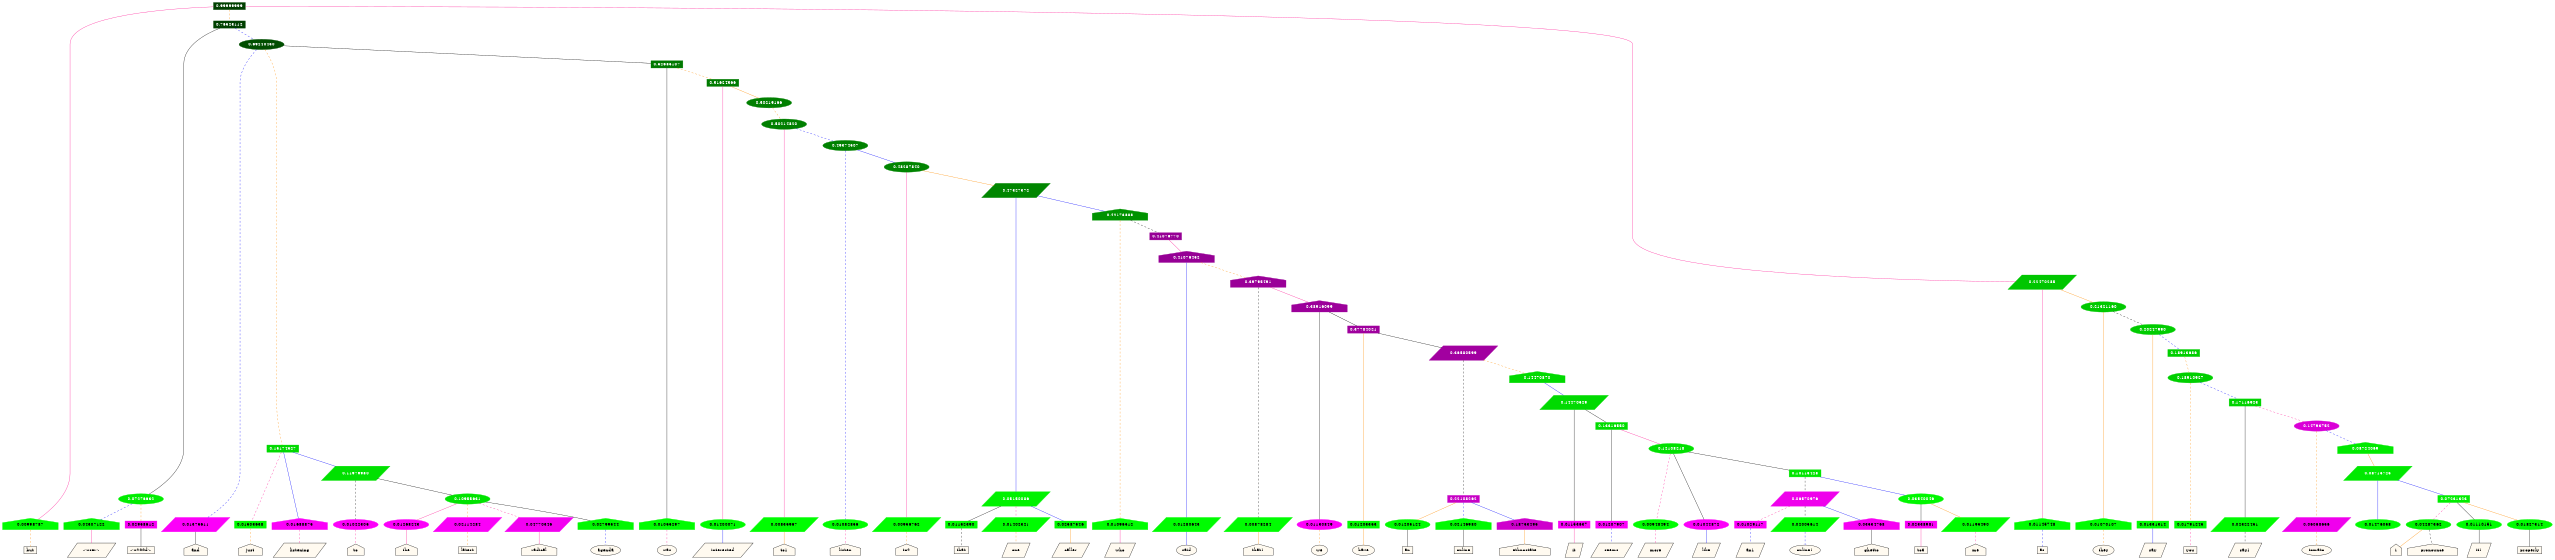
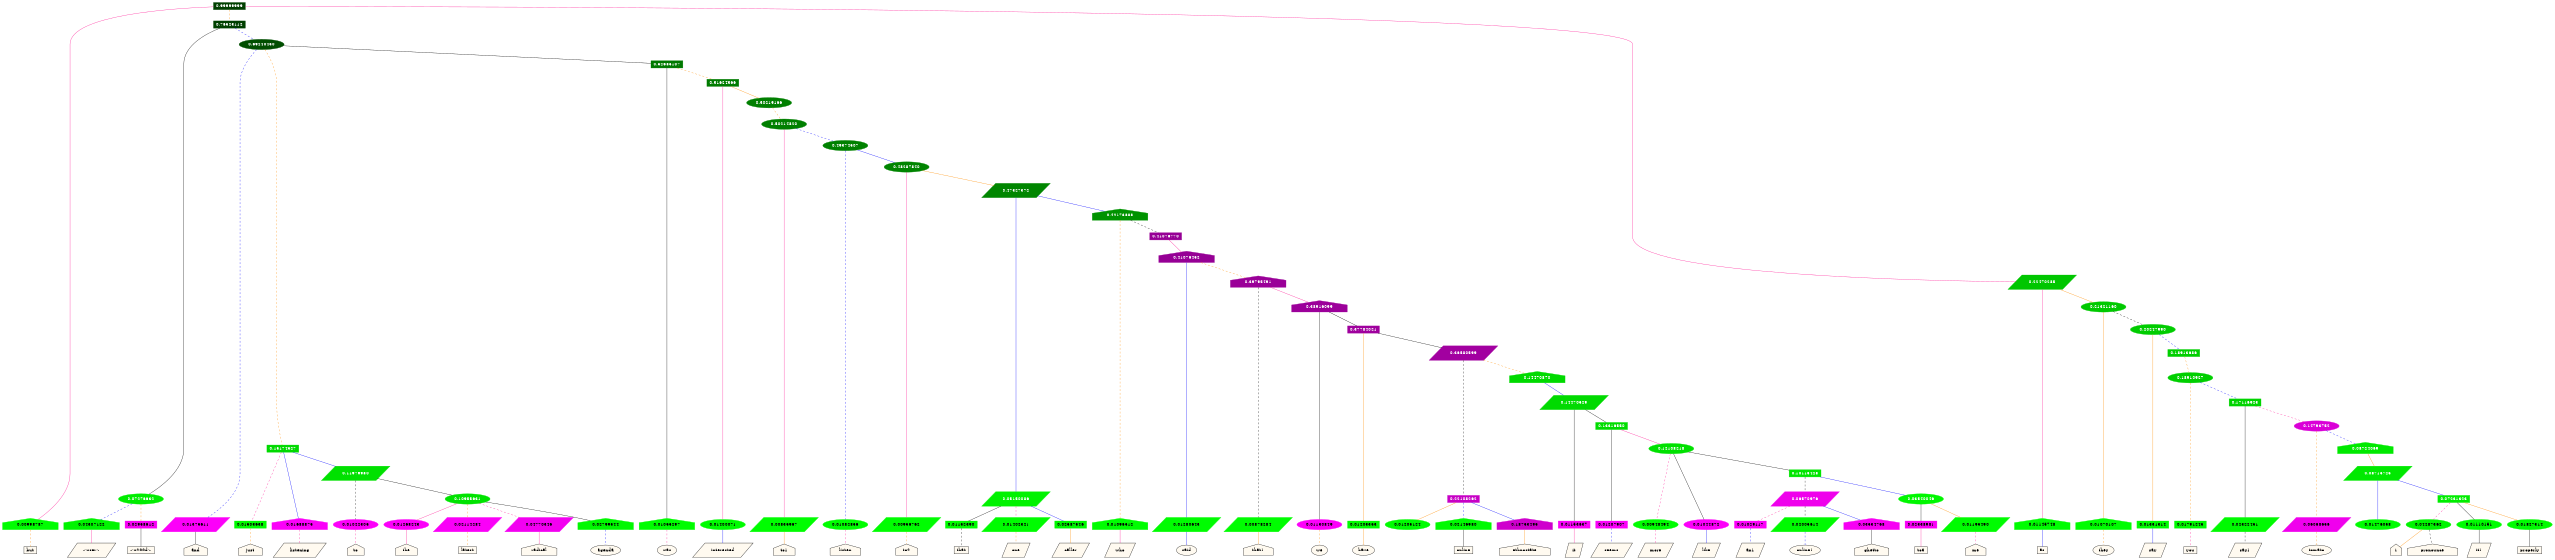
edge "0.01145748" -- "as": style dashed -> solid
node "an": removed
